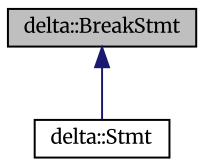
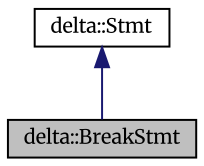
edge "delta::Stmt" -> "delta::BreakStmt": reversed
